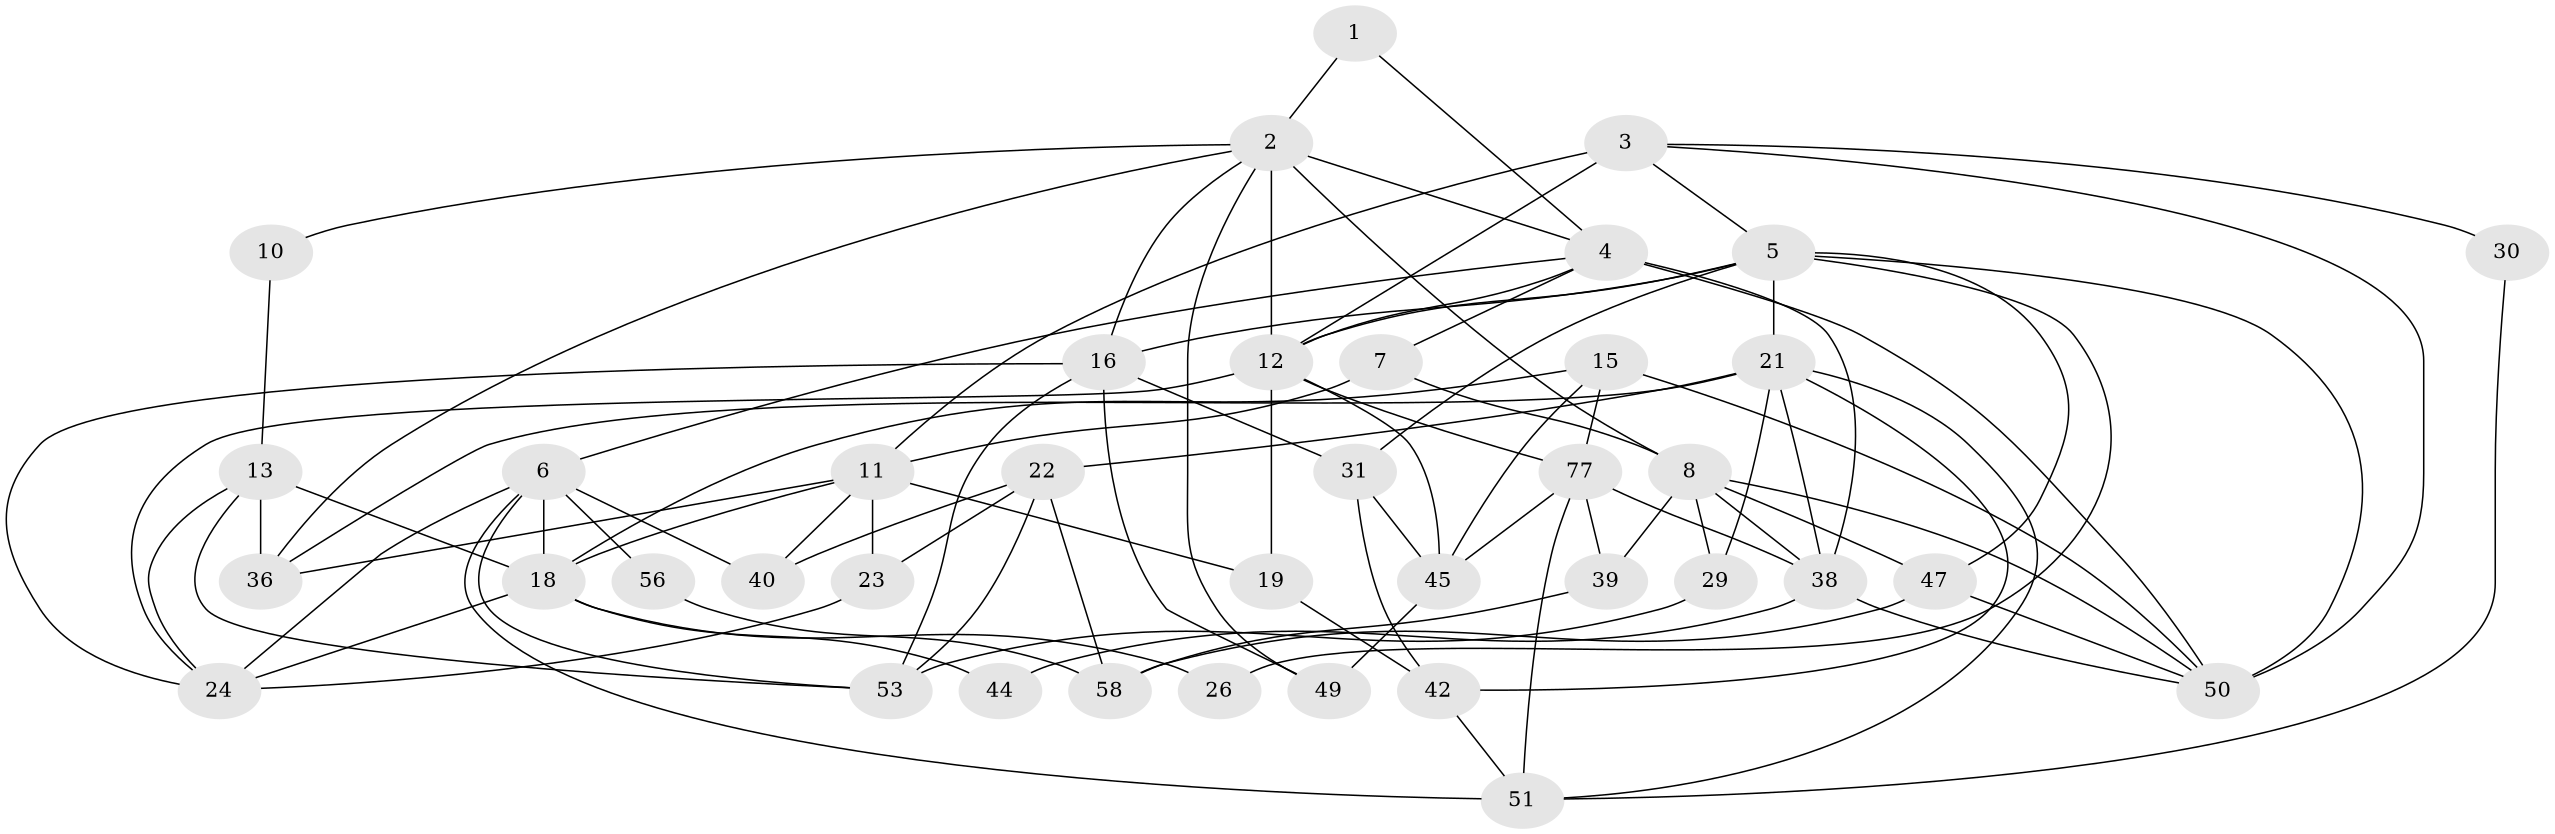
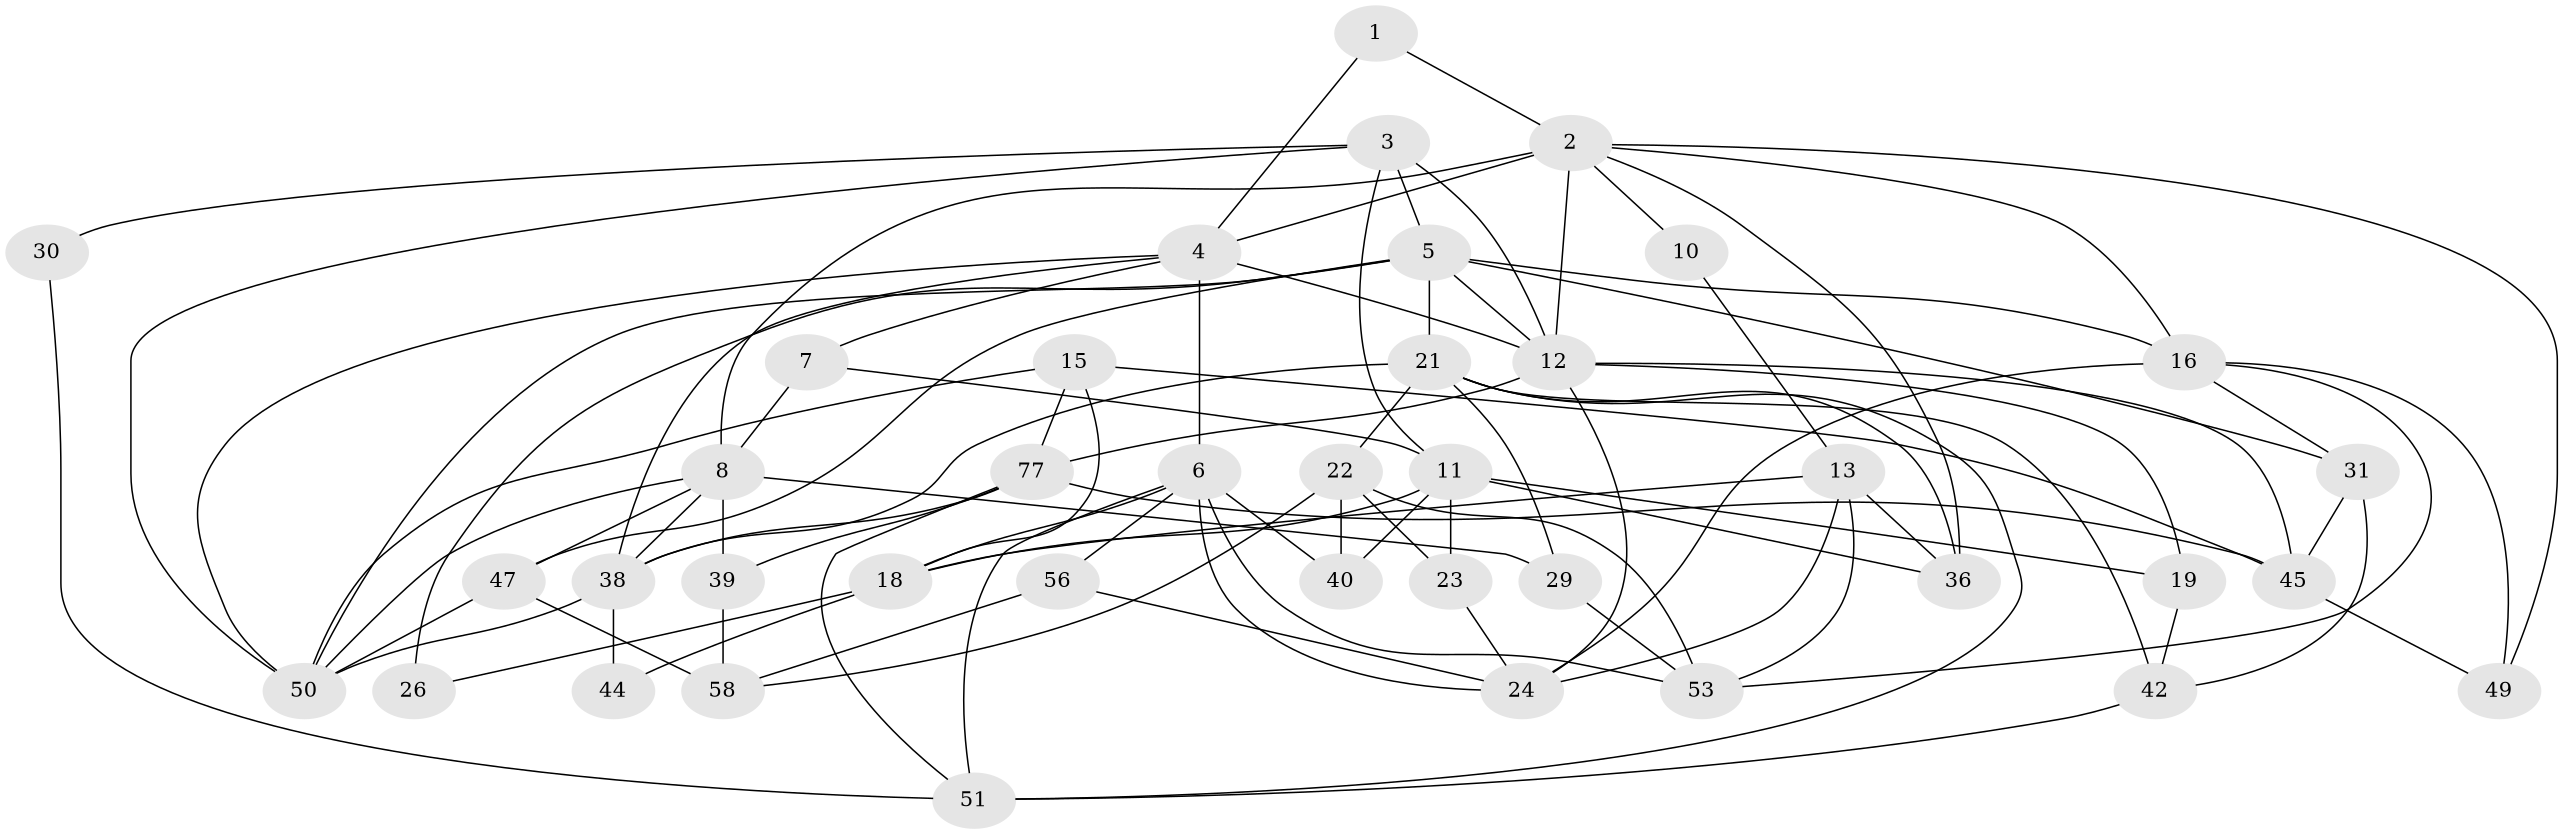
edge "18" -- "24": now "56" -- "24"
